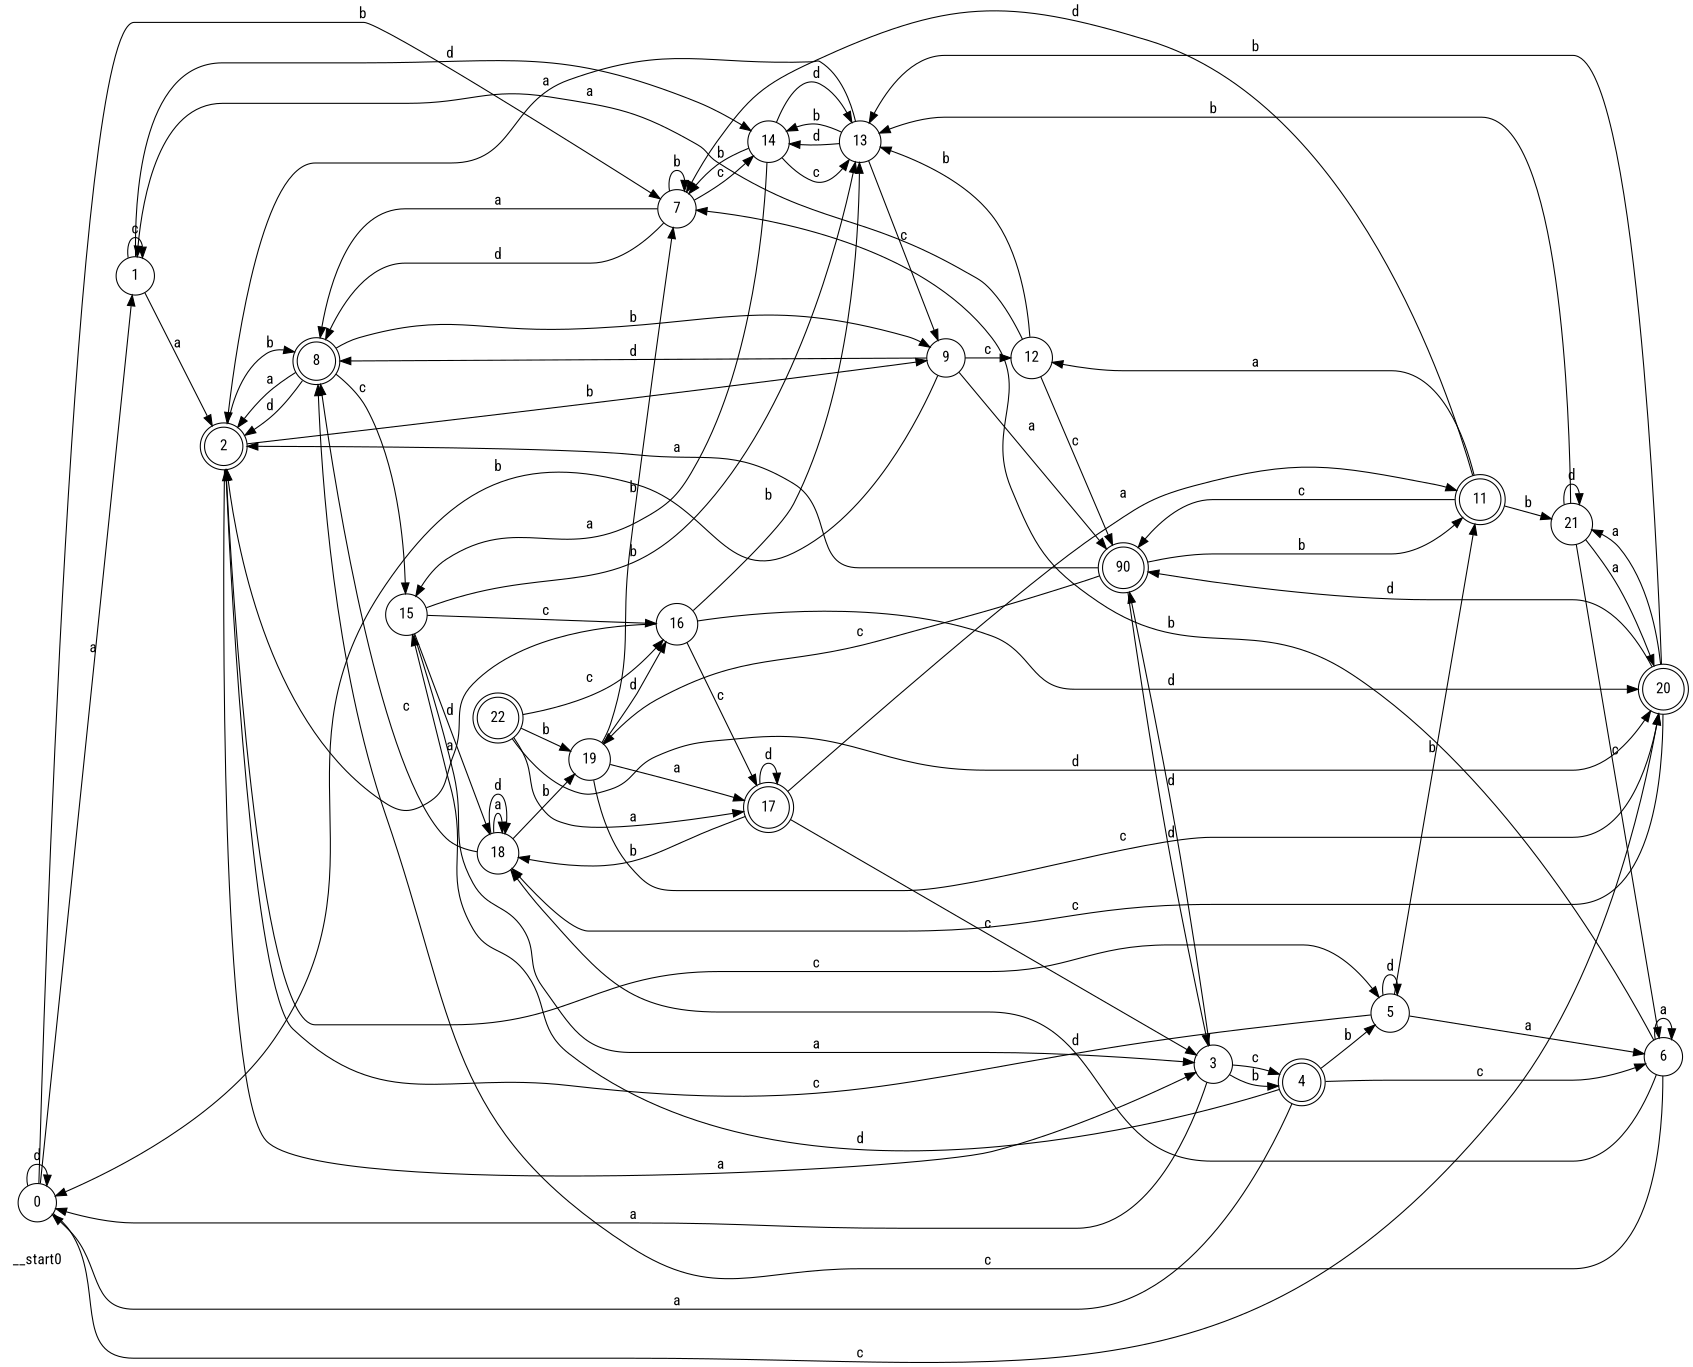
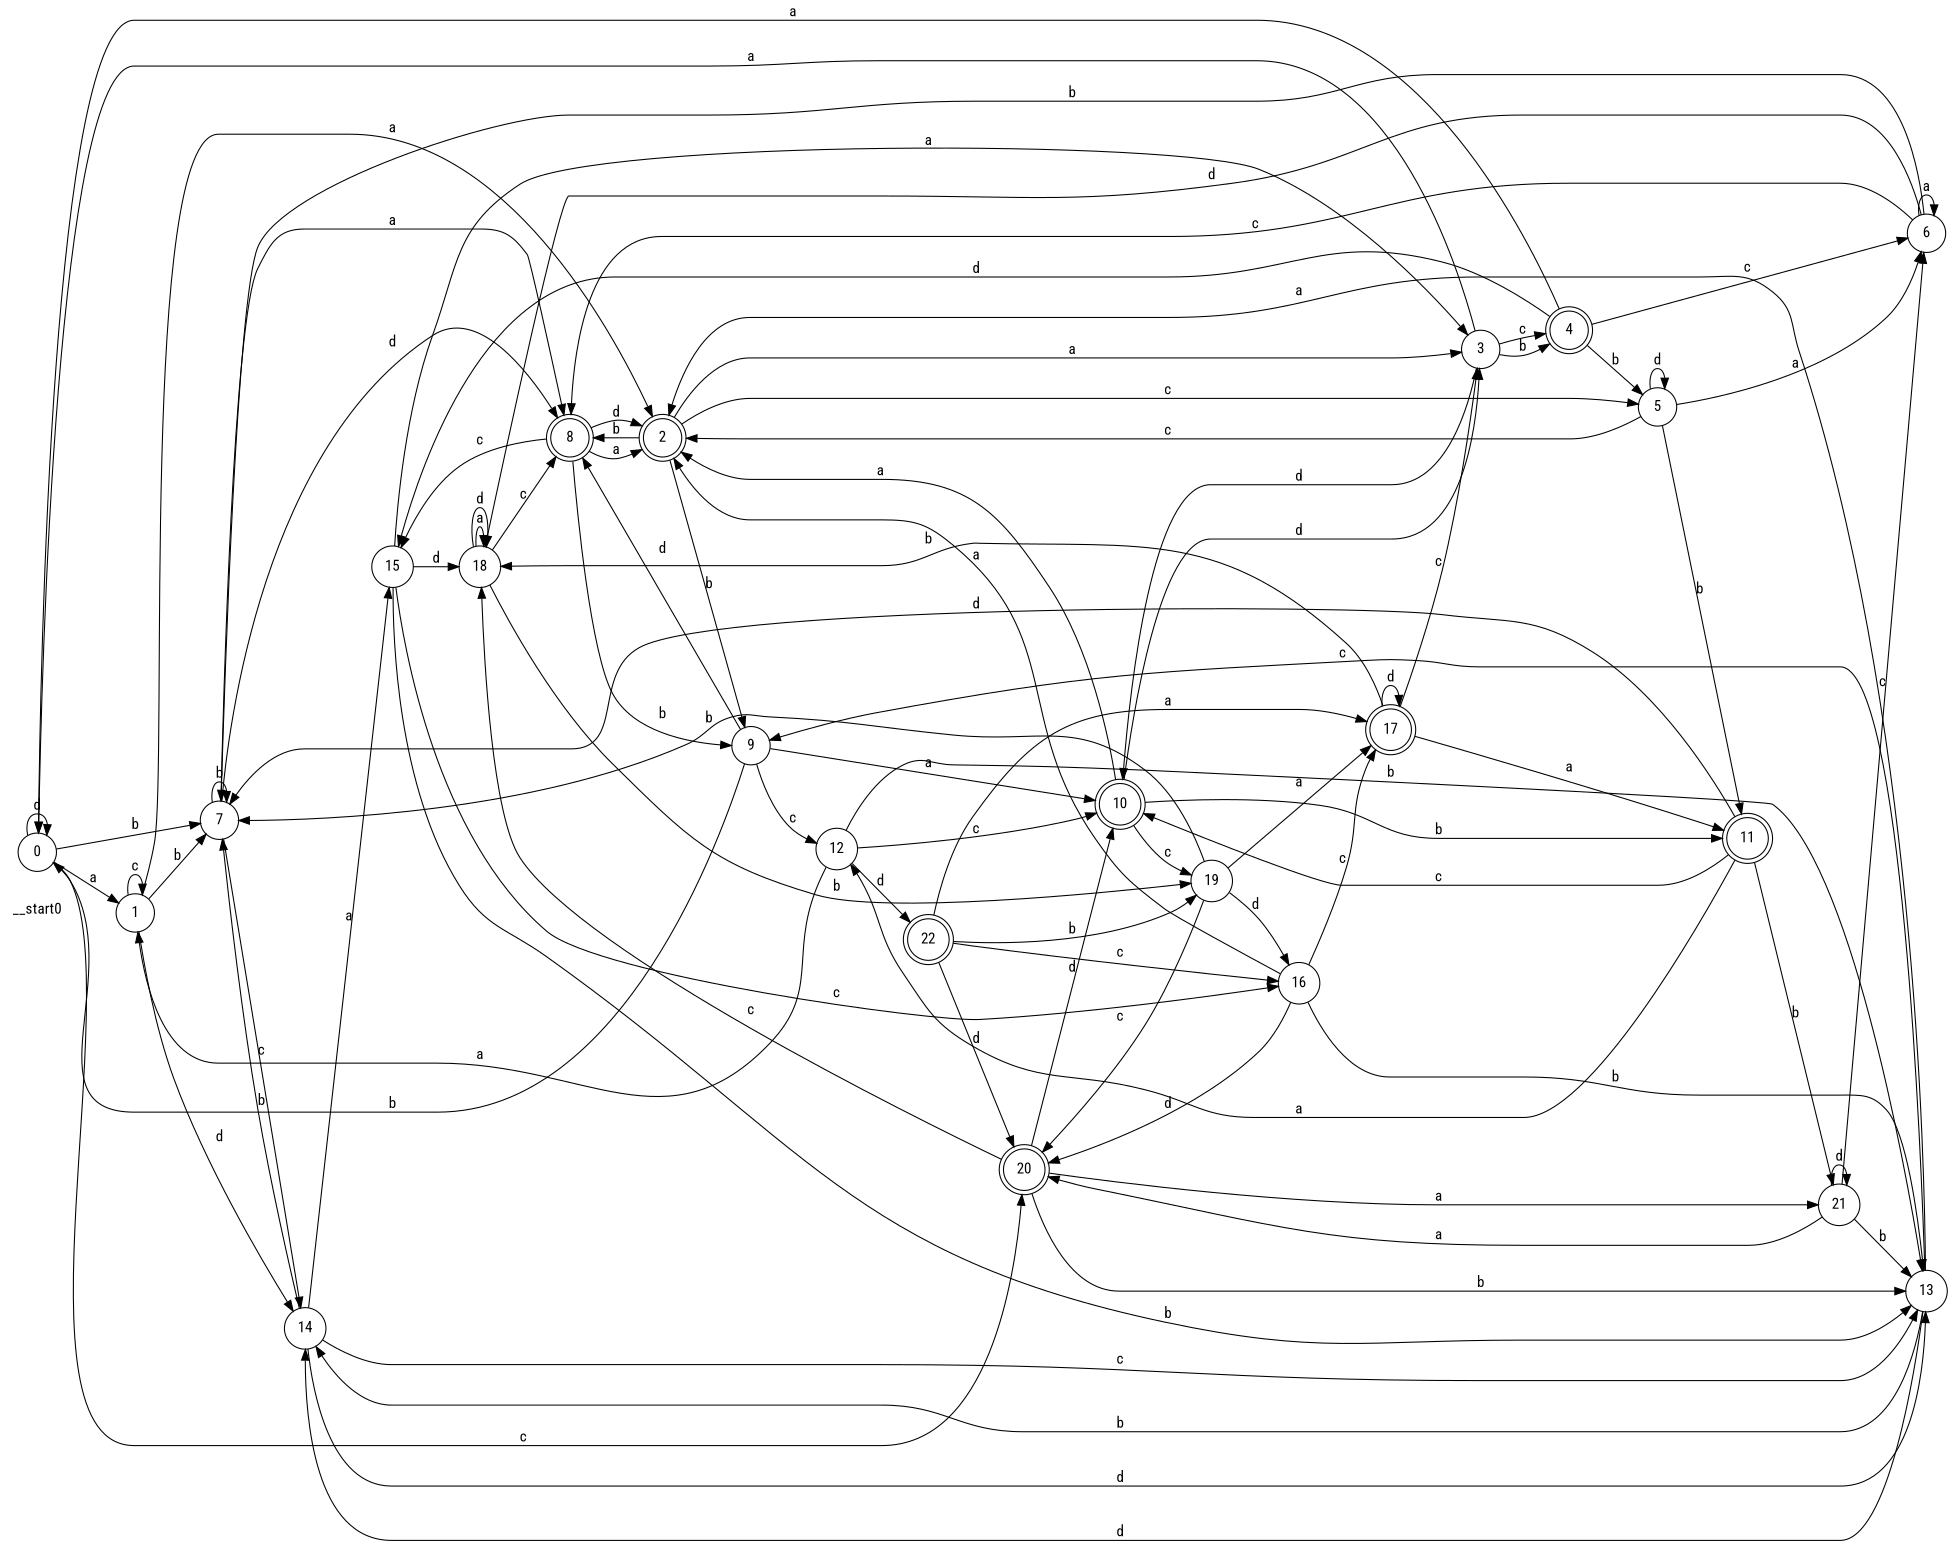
node "90": label "90" -> "10"
edge "1" -> "7": added, label "b"
edge "12" -> "22": added, label "d"
